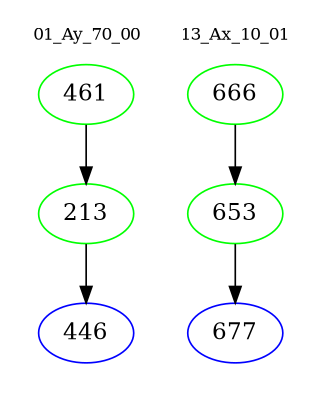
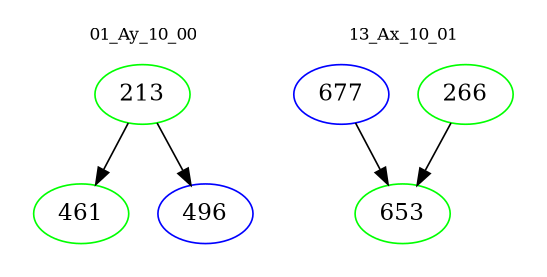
cluster "01_Ay_70_00": label "01_Ay_70_00" -> "01_Ay_10_00"
node "666": label "666" -> "266"
edge "461" -> "213": reversed
edge "653" -> "677": reversed
node "446": label "446" -> "496"
